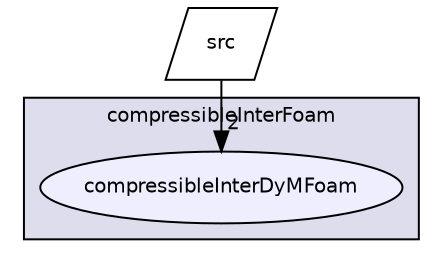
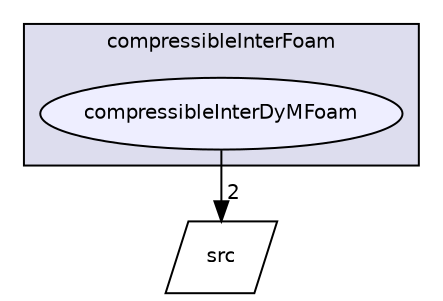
edge "src" -> "compressibleInterDyMFoam": reversed
